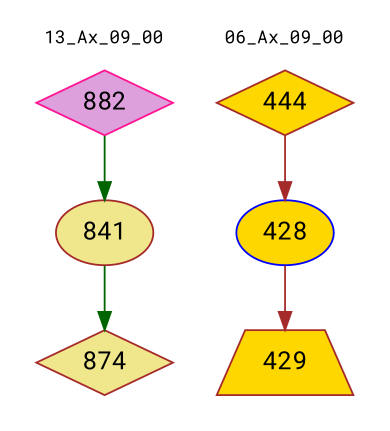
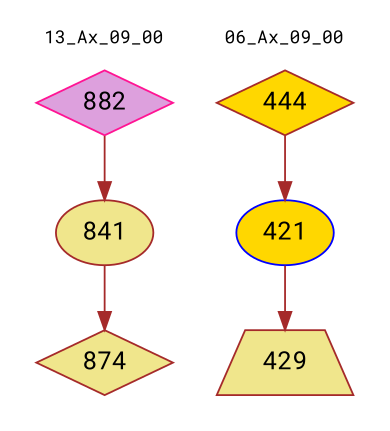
edge "882" -> "841": color darkgreen -> brown
node "428": label "428" -> "421"
edge "841" -> "874": color darkgreen -> brown
node "429": fillcolor gold -> khaki
